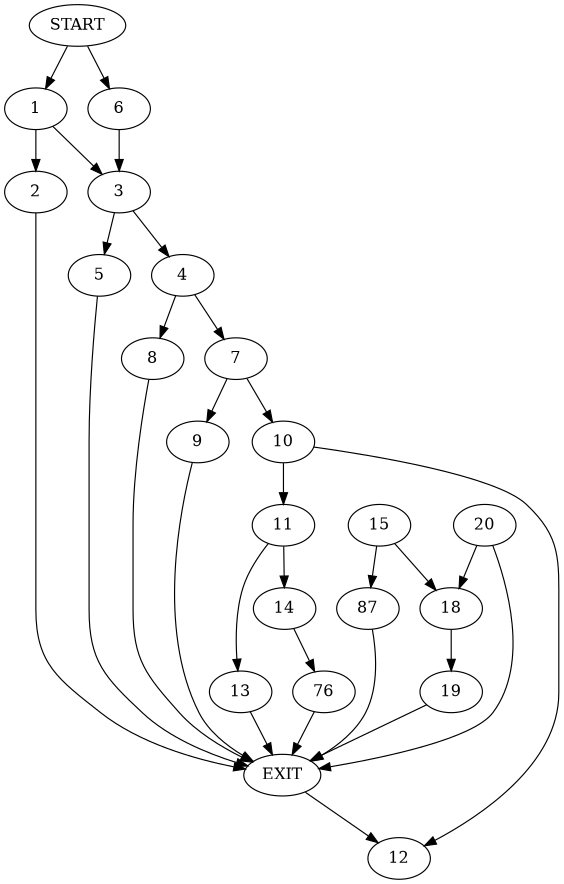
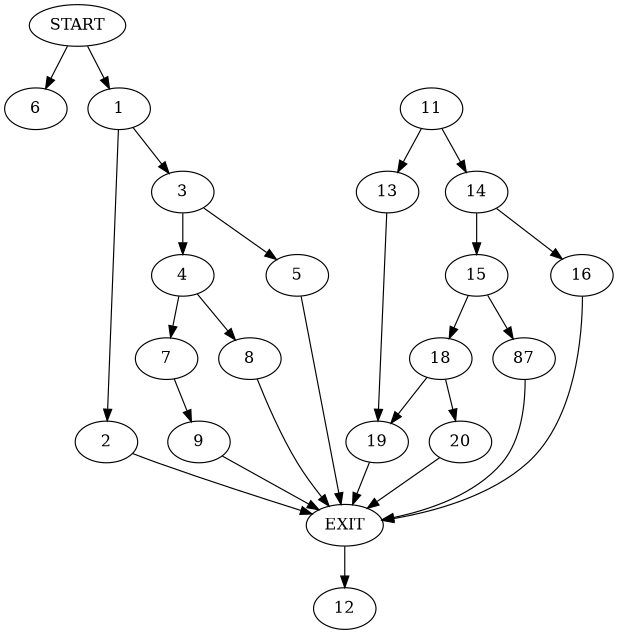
edge "6" -> "3": removed
edge "14" -> "15": added
node "10": removed
edge "20" -> "18": reversed
node "76": label "76" -> "16"
edge "13" -> "EXIT": now "13" -> "19"
